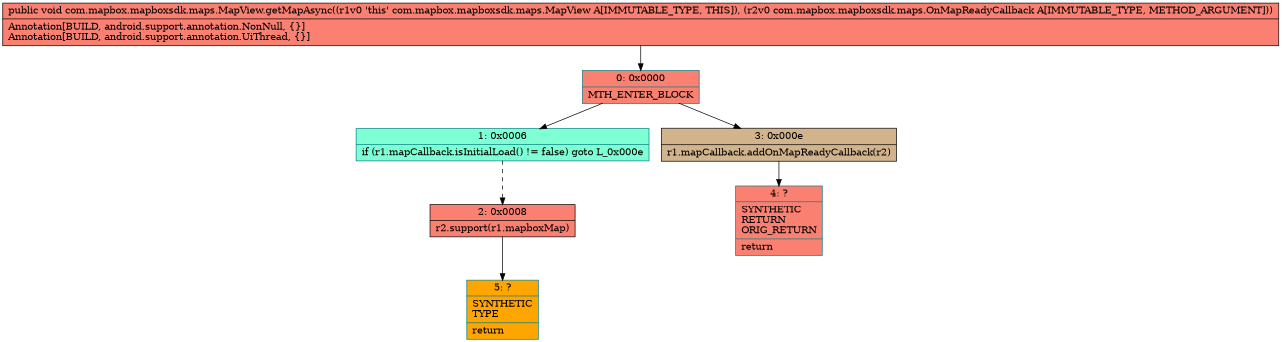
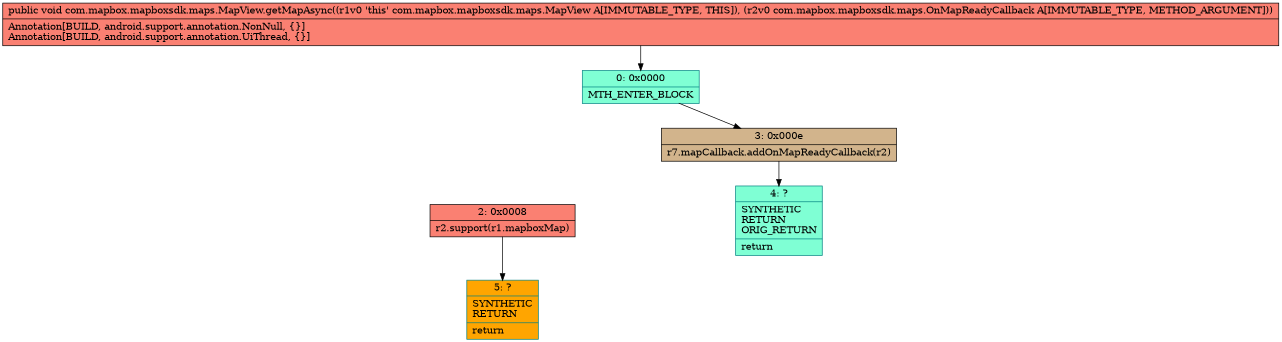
node "0: 0x0000": fillcolor salmon -> aquamarine
node "1: 0x0006": removed
node "3: 0x000e": text "r1.mapCallback.addOnMapReadyCallback(r2)" -> "r7.mapCallback.addOnMapReadyCallback(r2)"
node "4: ?": fillcolor salmon -> aquamarine
node "5: ?": text "TYPE" -> "RETURN"
